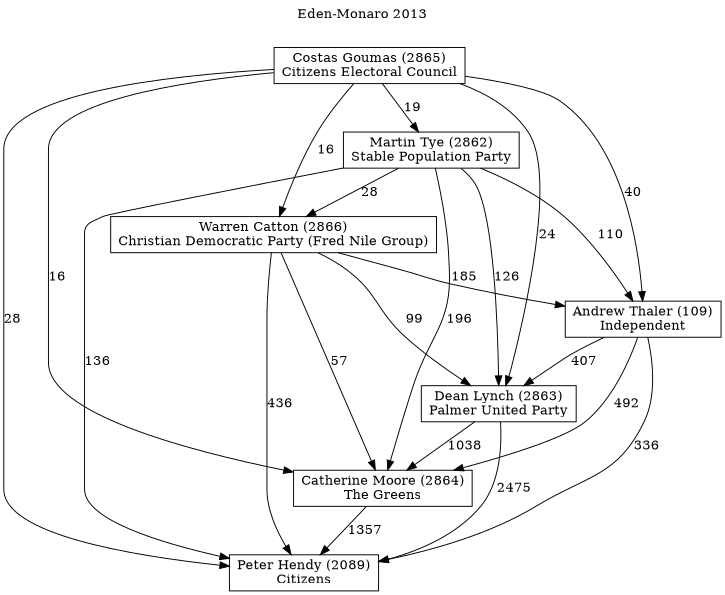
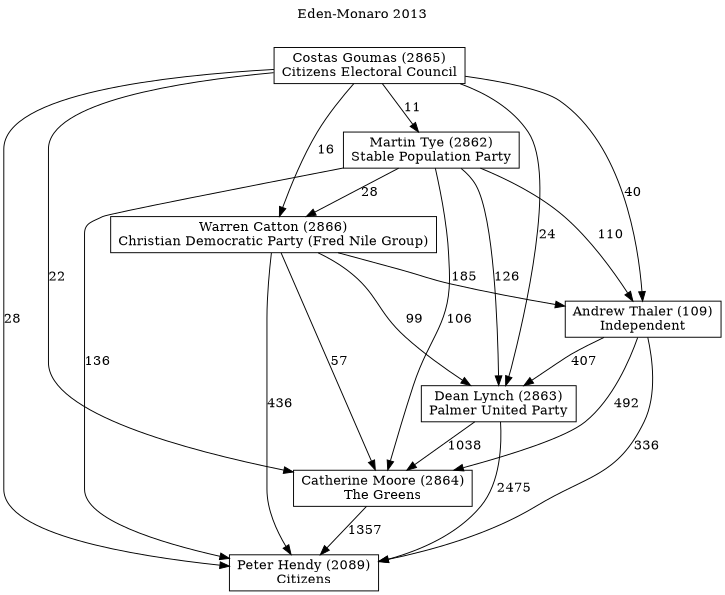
edge "Costas Goumas (2865) Citizens Electoral Council" -> "Martin Tye (2862) Stable Population Party": label "19" -> "11"
edge "Costas Goumas (2865) Citizens Electoral Council" -> "Catherine Moore (2864) The Greens": label "16" -> "22"
edge "Martin Tye (2862) Stable Population Party" -> "Catherine Moore (2864) The Greens": label "196" -> "106"
